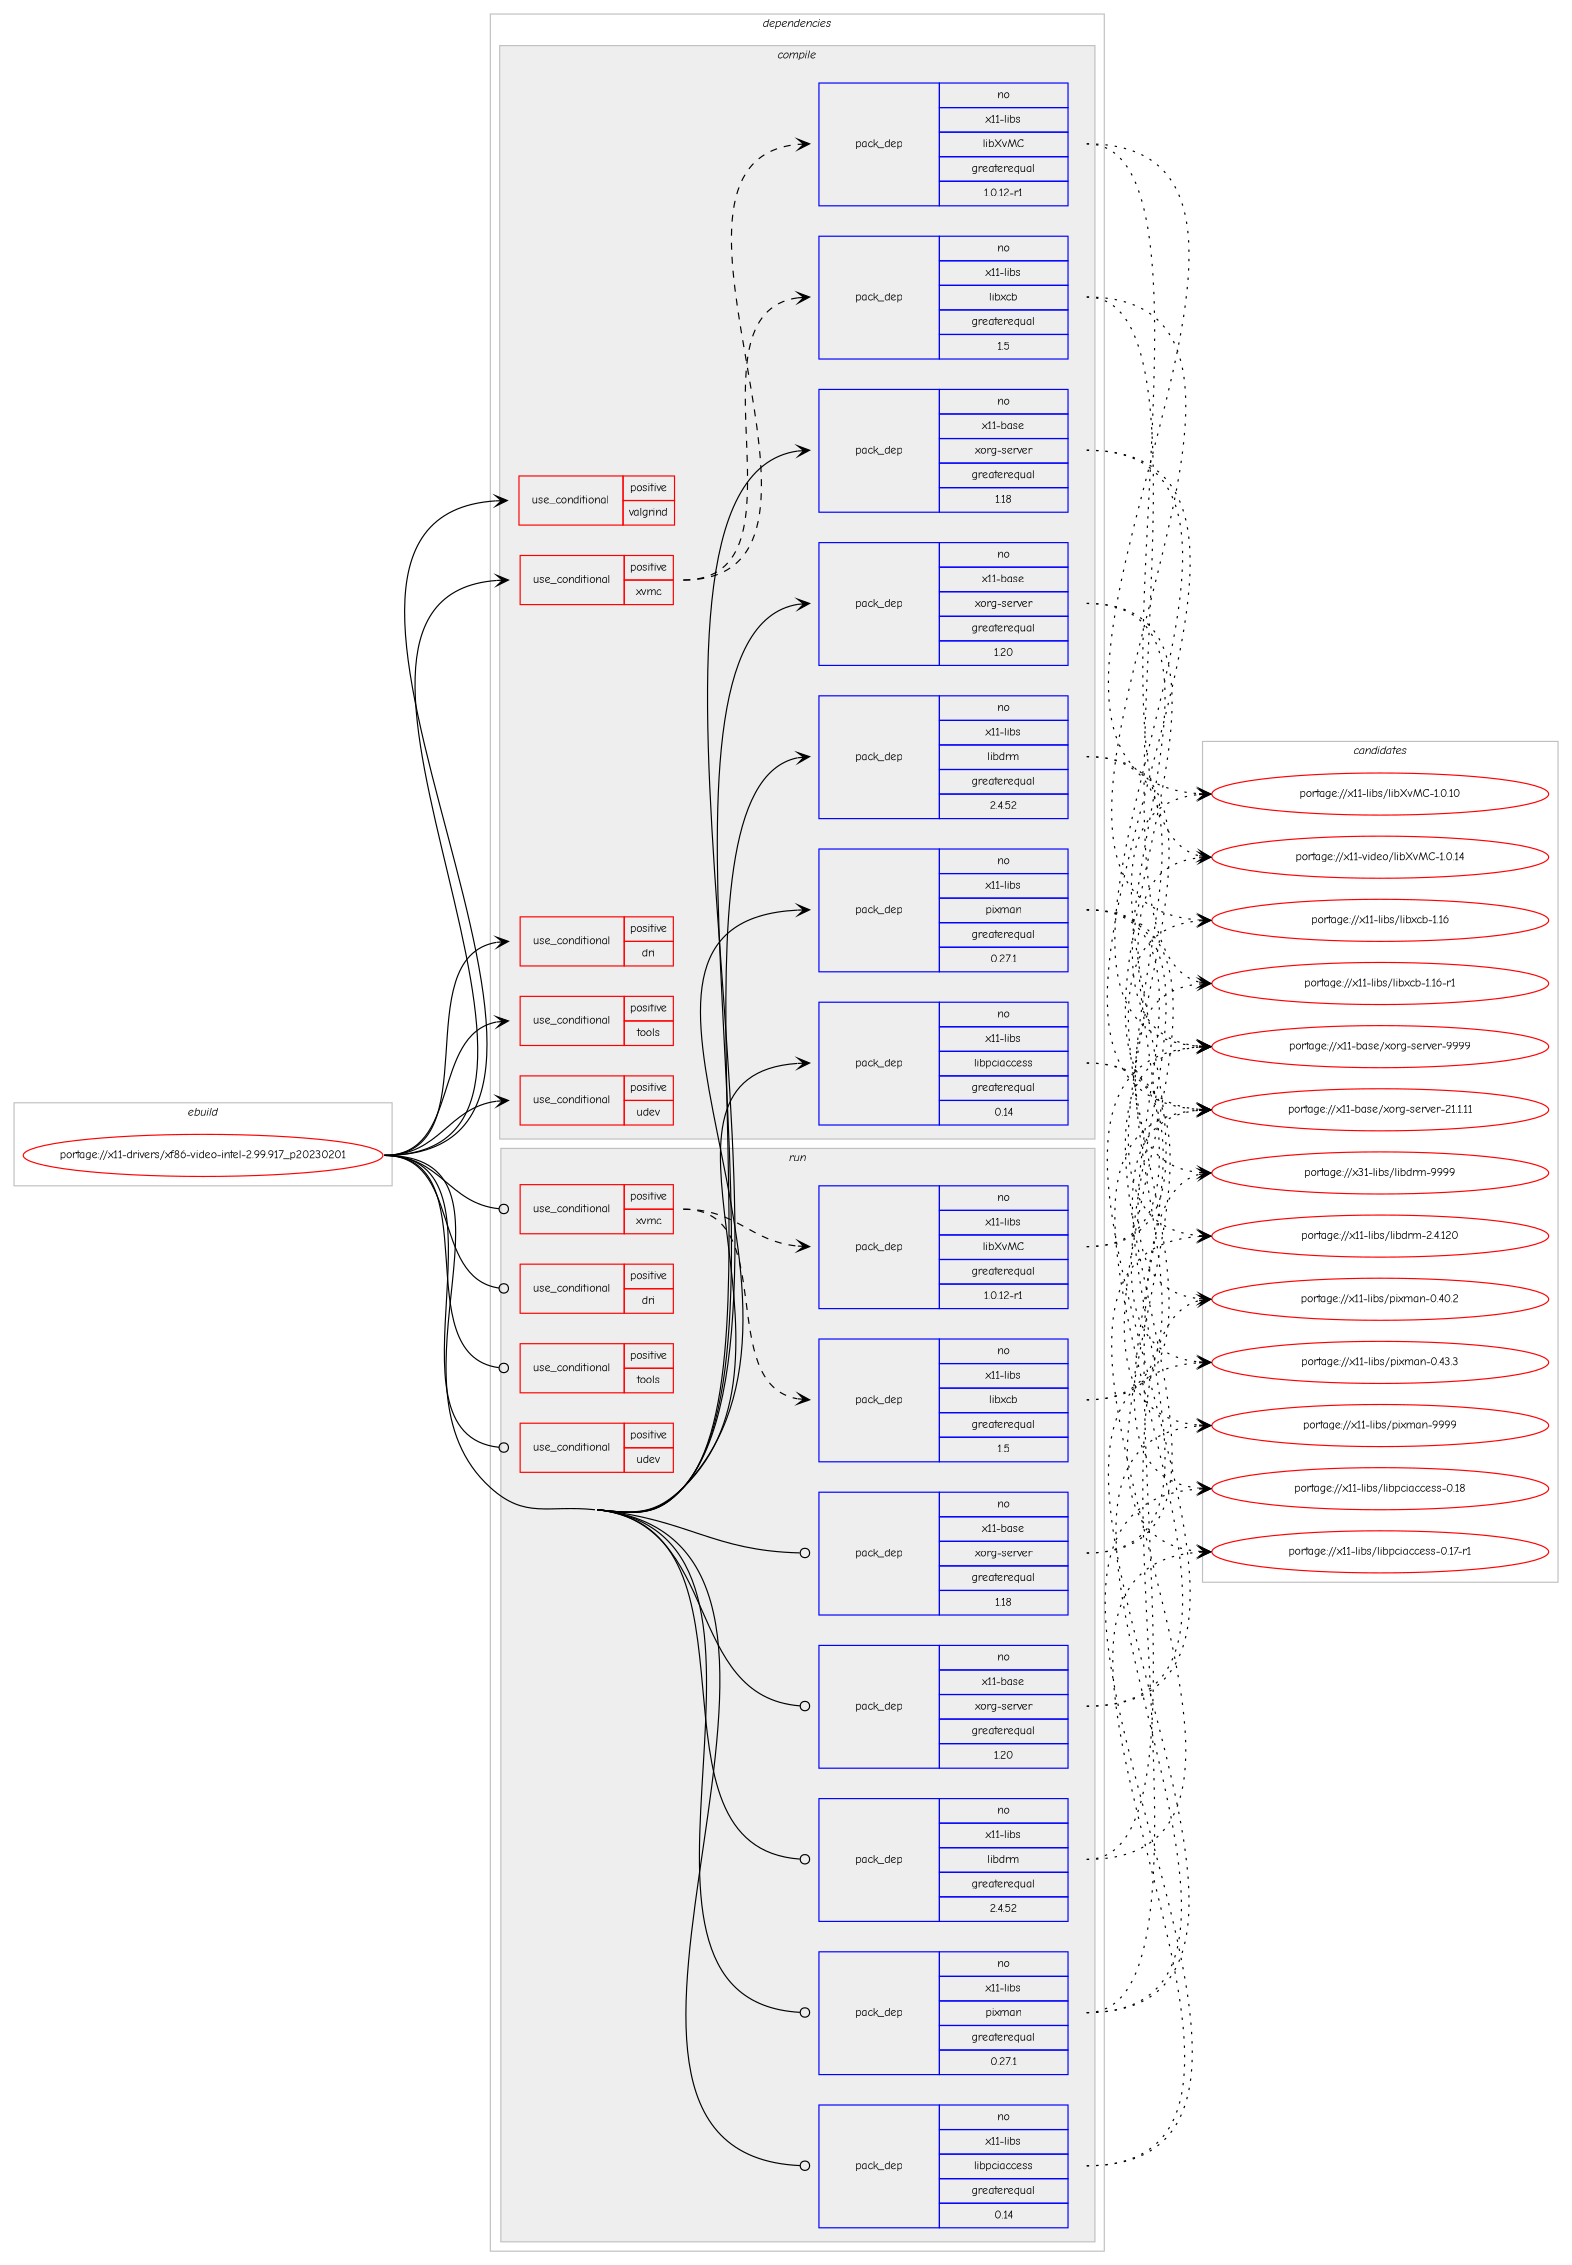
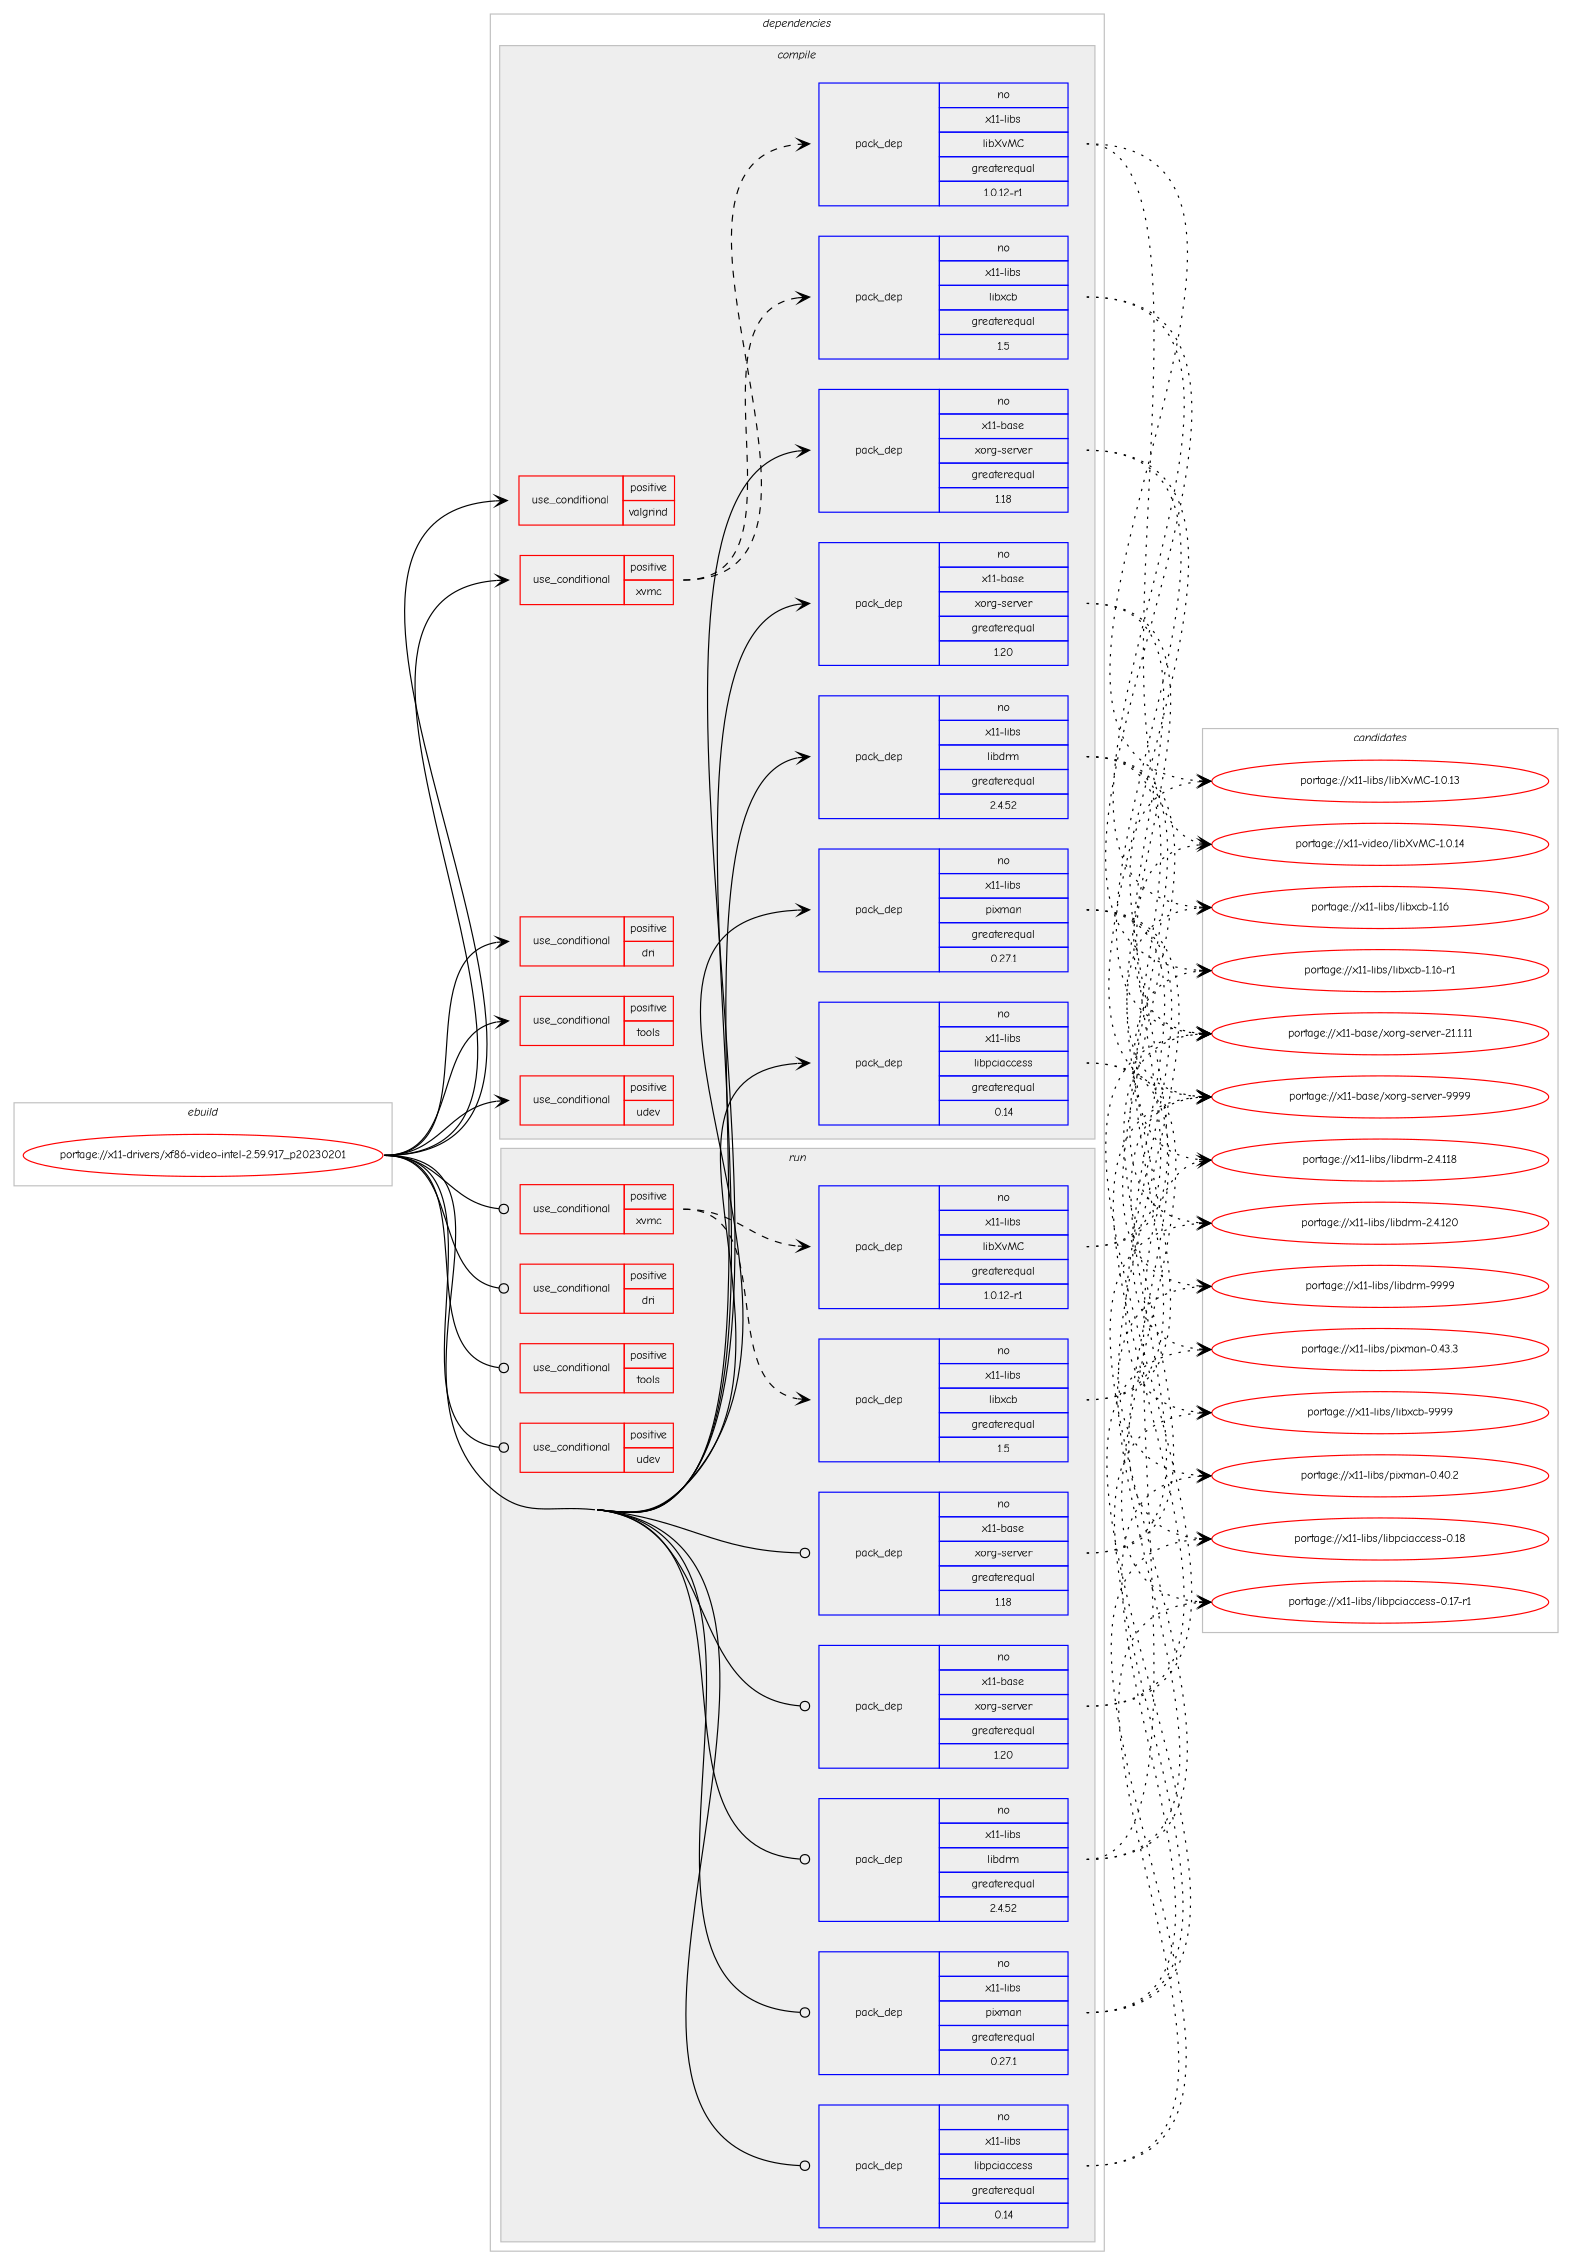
node "portage://x11-libs/libXvMC-1.0.10": label "portage://x11-libs/libXvMC-1.0.10" -> "portage://x11-libs/libXvMC-1.0.13"
node "portage://x11-drivers/xf86-video-intel-2.99.917_p20230201": label "portage://x11-drivers/xf86-video-intel-2.99.917_p20230201" -> "portage://x11-drivers/xf86-video-intel-2.59.917_p20230201"
node "portage://x11-libs/libdrm-2.4.118": added
node "portage://x31-libs/libdrm-9999": label "portage://x31-libs/libdrm-9999" -> "portage://x11-libs/libdrm-9999"
node "portage://x11-libs/pixman-9999": label "portage://x11-libs/pixman-9999" -> "portage://x11-libs/libxcb-9999"
